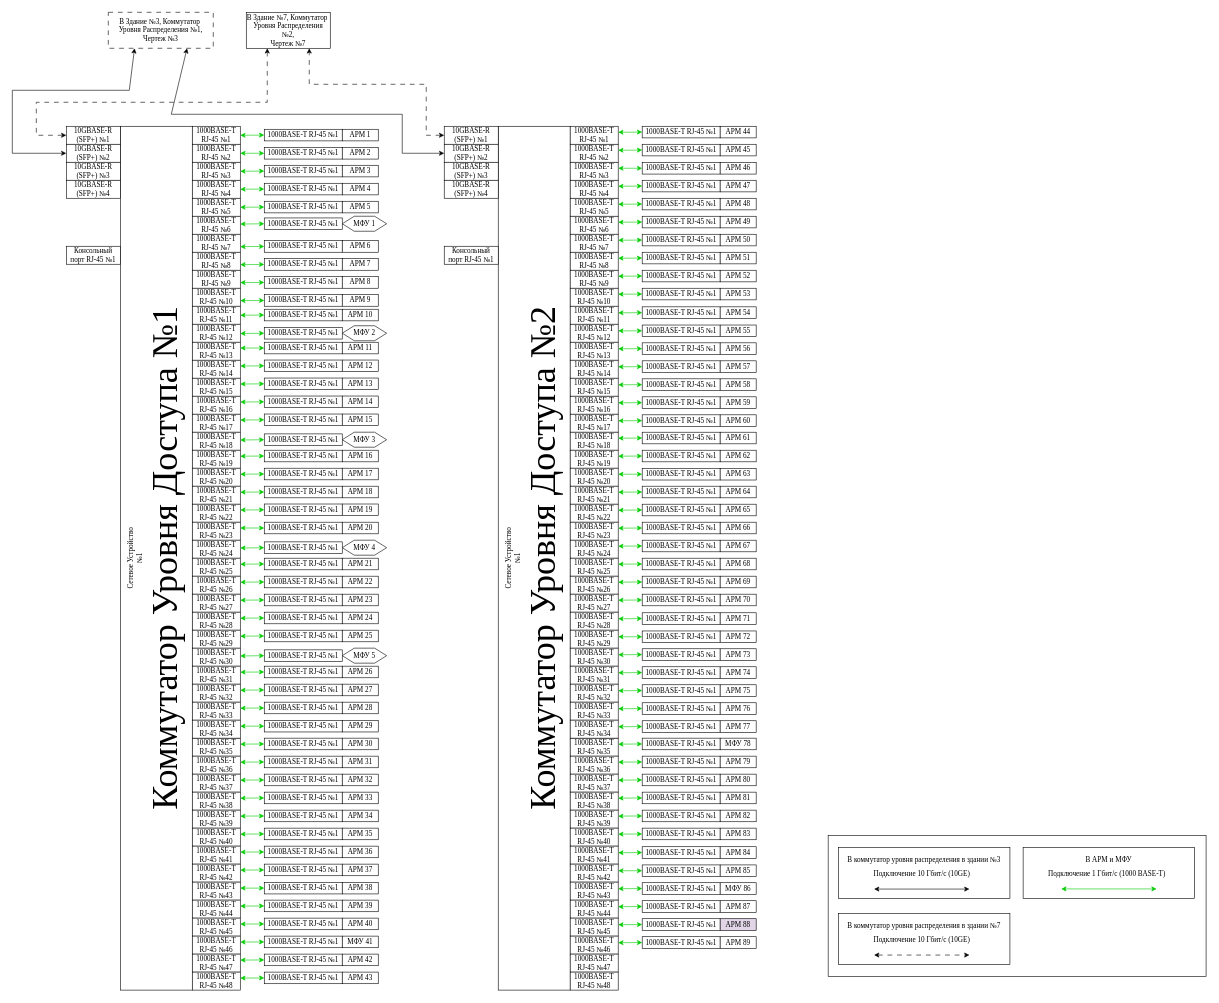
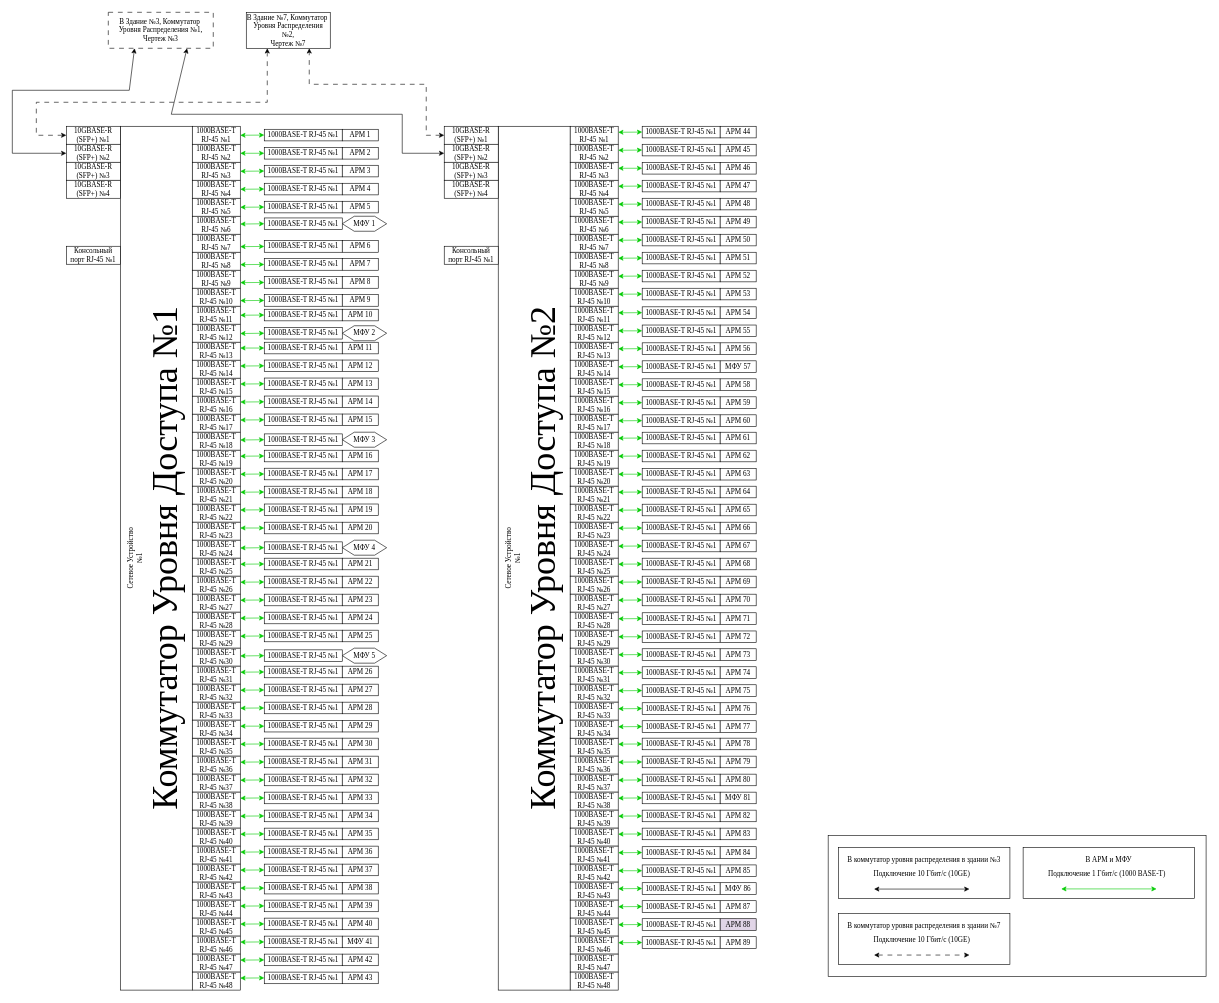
node "АРМ 57": label "АРМ 57" -> "МФУ 57"
node "МФУ 78": label "МФУ 78" -> "АРМ 78"
node "АРМ 81": label "АРМ 81" -> "МФУ 81"
